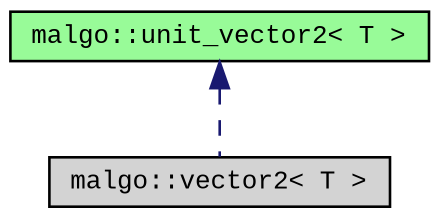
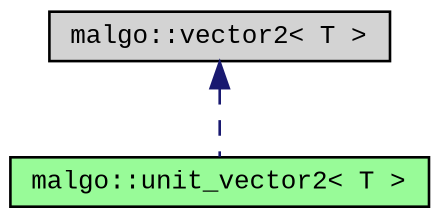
edge "malgo::vector2< T >" -> "malgo::unit_vector2< T >": reversed
